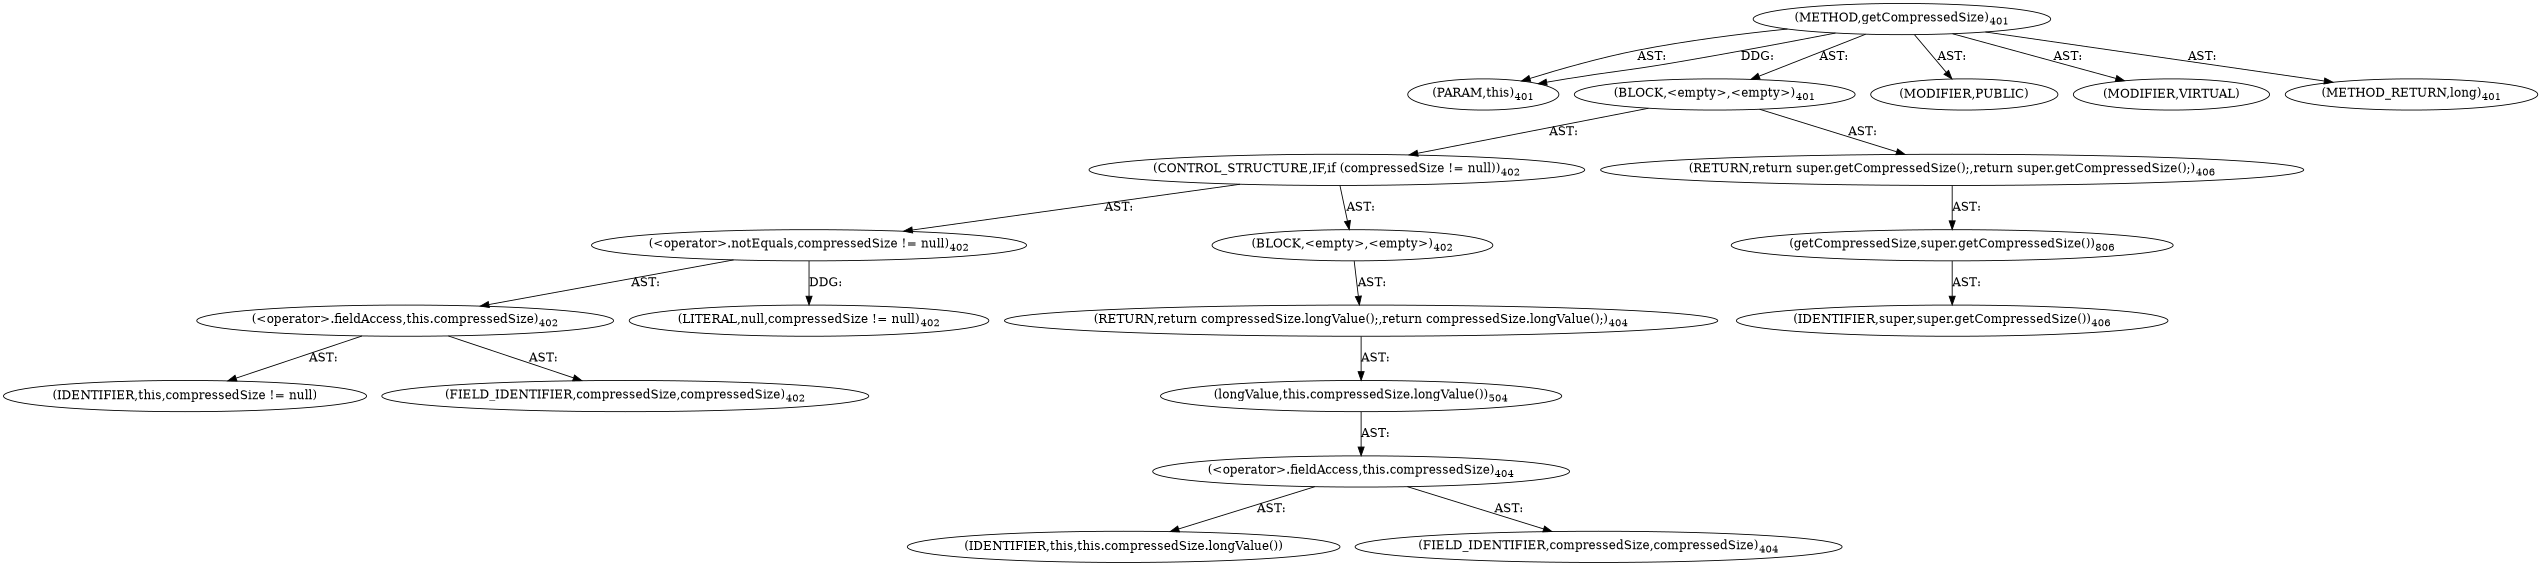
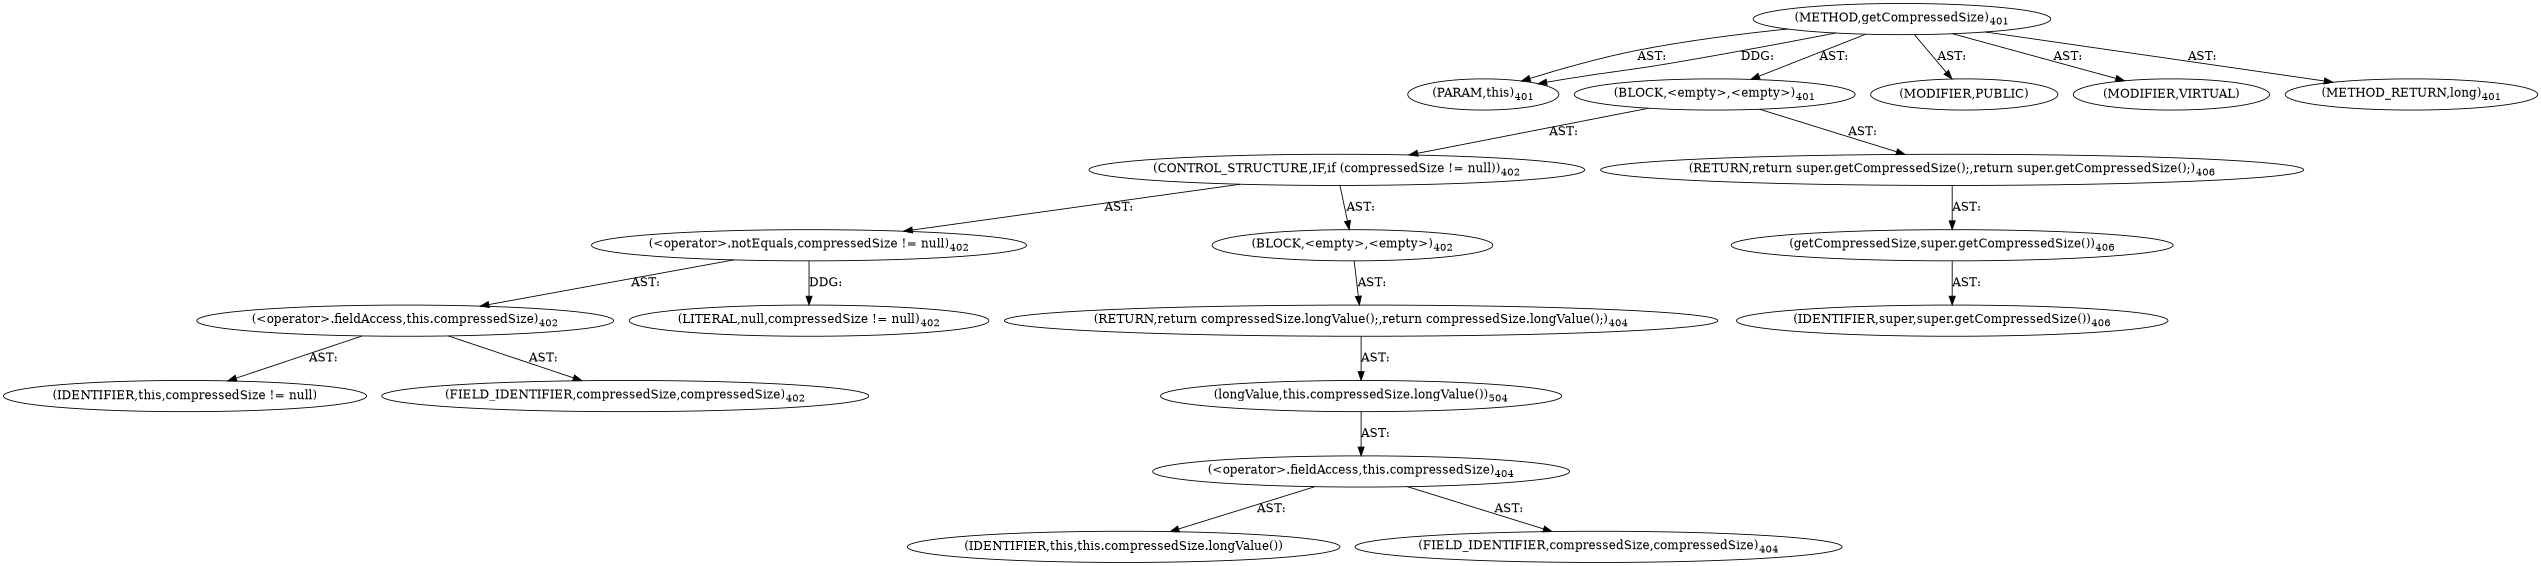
node "(getCompressedSize,super.getCompressedSize())": text "806" -> "406"
